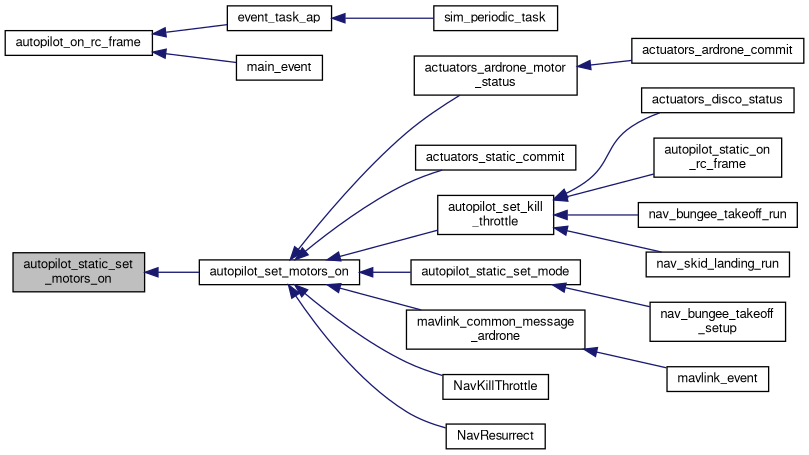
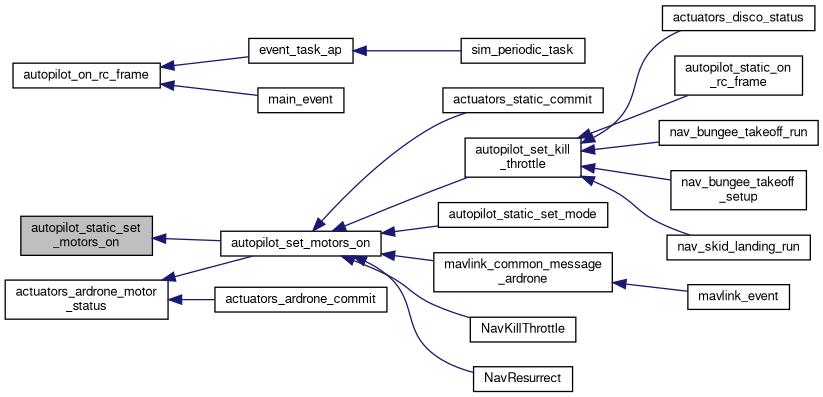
edge "actuators_ardrone_motor _status" -> "autopilot_set_motors_on": reversed
edge "nav_bungee_takeoff _setup" -> "autopilot_static_set_mode": now "nav_bungee_takeoff _setup" -> "autopilot_set_kill _throttle"
